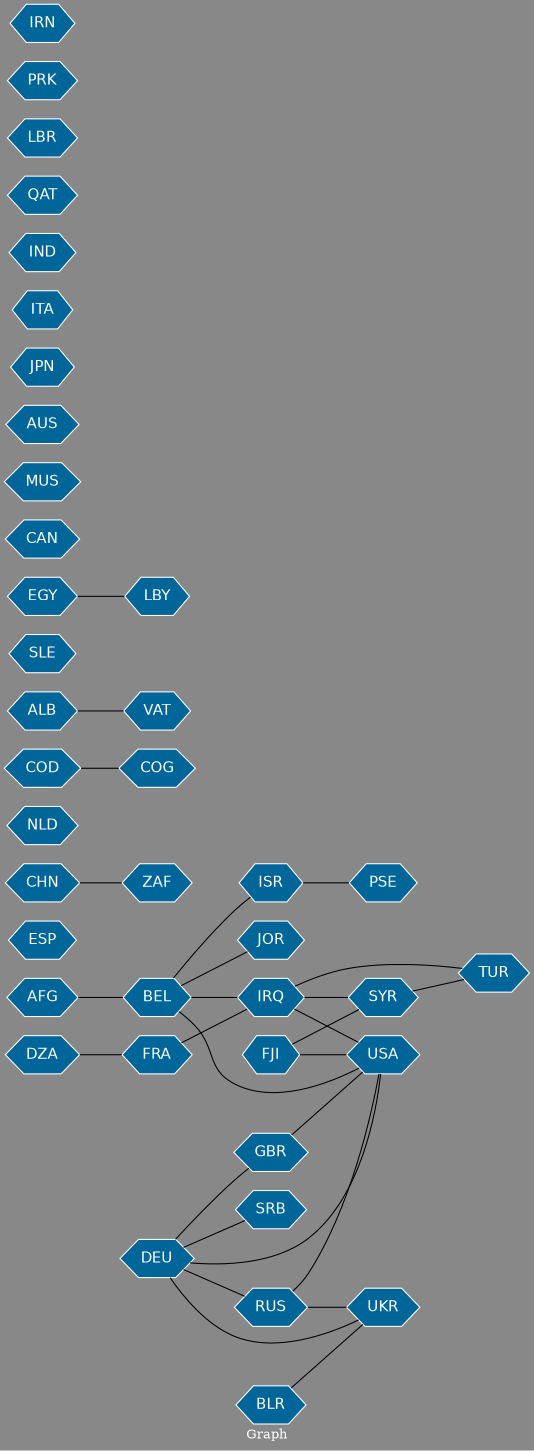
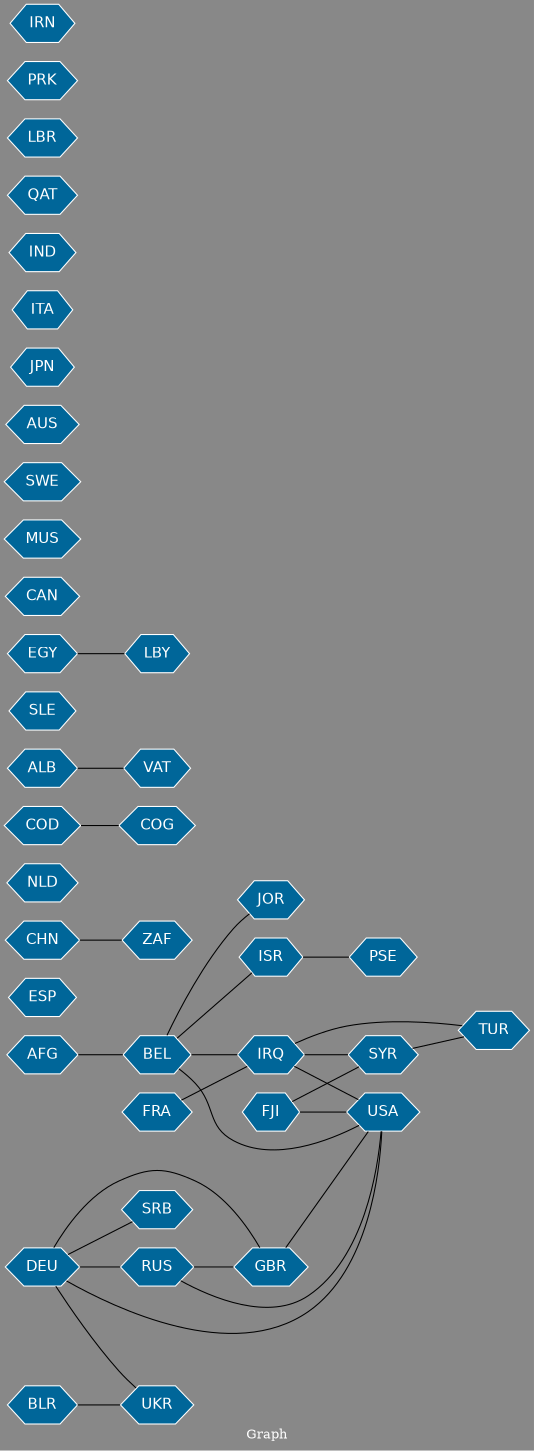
node "SWE": added
node "DZA": removed
edge "RUS" -- "UKR": now "RUS" -- "GBR"
